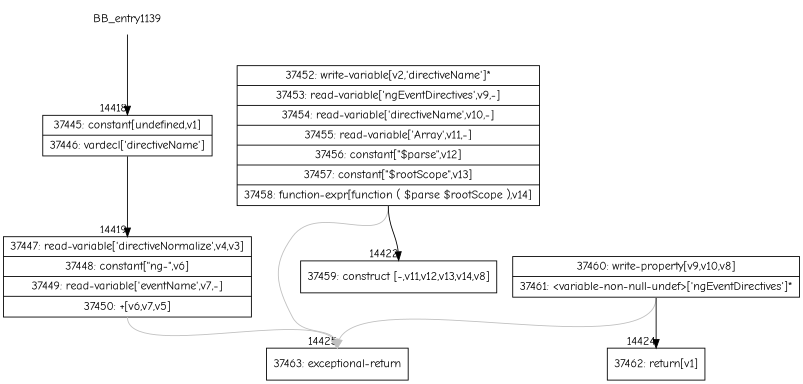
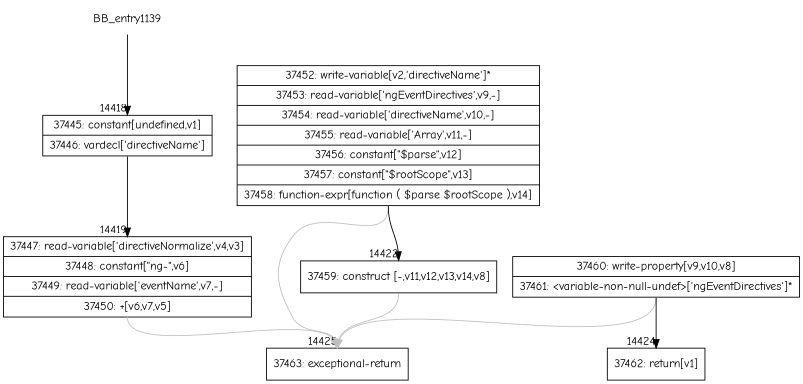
edge "37459: construct [-,v11,v12,v13,v14,v8]" -> "37463: exceptional-return": added
